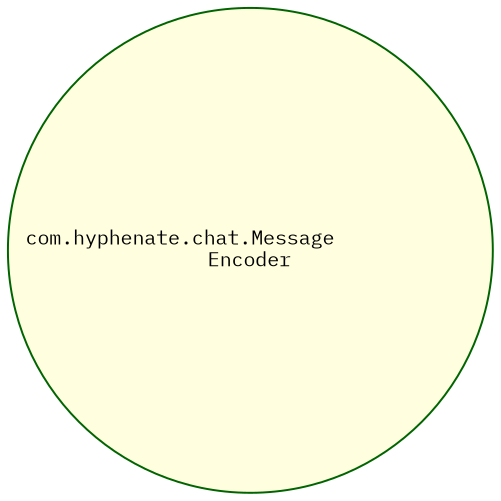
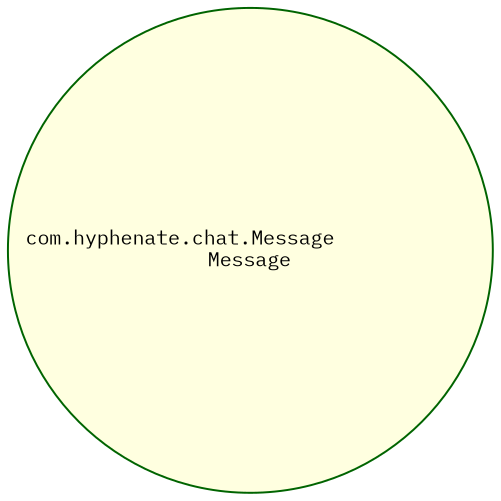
node "com.hyphenate.chat.Message Encoder": label "com.hyphenate.chat.Message Encoder" -> "com.hyphenate.chat.Message Message"
